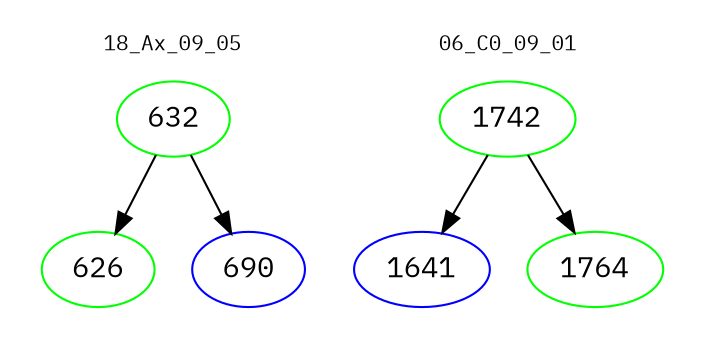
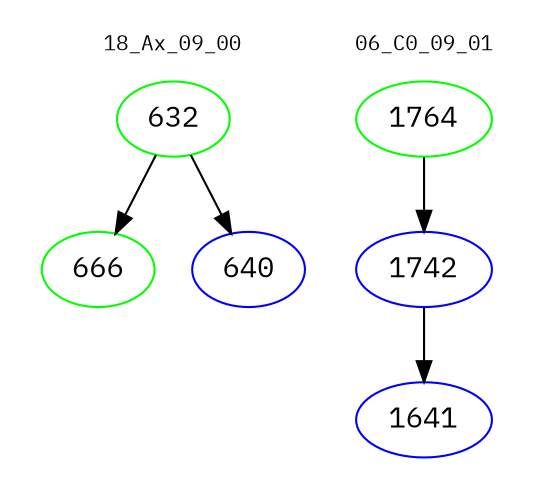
cluster "18_Ax_09_05": label "18_Ax_09_05" -> "18_Ax_09_00"
node "1742": color green -> blue
edge "1742" -> "1764": reversed
node "626": label "626" -> "666"
node "690": label "690" -> "640"
